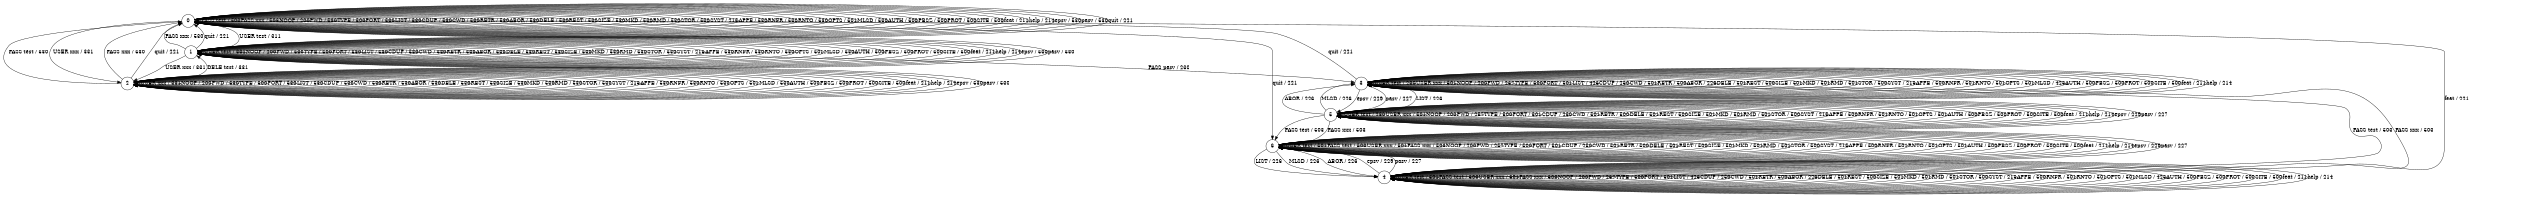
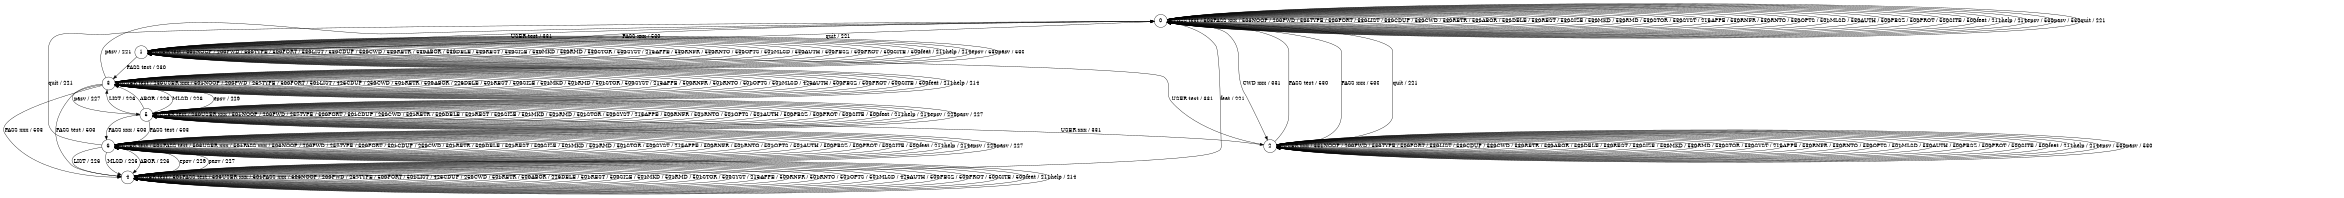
edge "0" -> "6": reversed
edge "0" -> "1": label "USER test / 311" -> "USER test / 331"
edge "0" -> "2": label "USER xxx / 331" -> "CWD xxx / 331"
edge "3" -> "0": label "quit / 221" -> "pasv / 221"
edge "1" -> "2": now "5" -> "2"
edge "2" -> "1": label "DELE test / 331" -> "USER test / 331"
edge "1" -> "3": label "PASS pasv / 230" -> "PASS test / 230"
